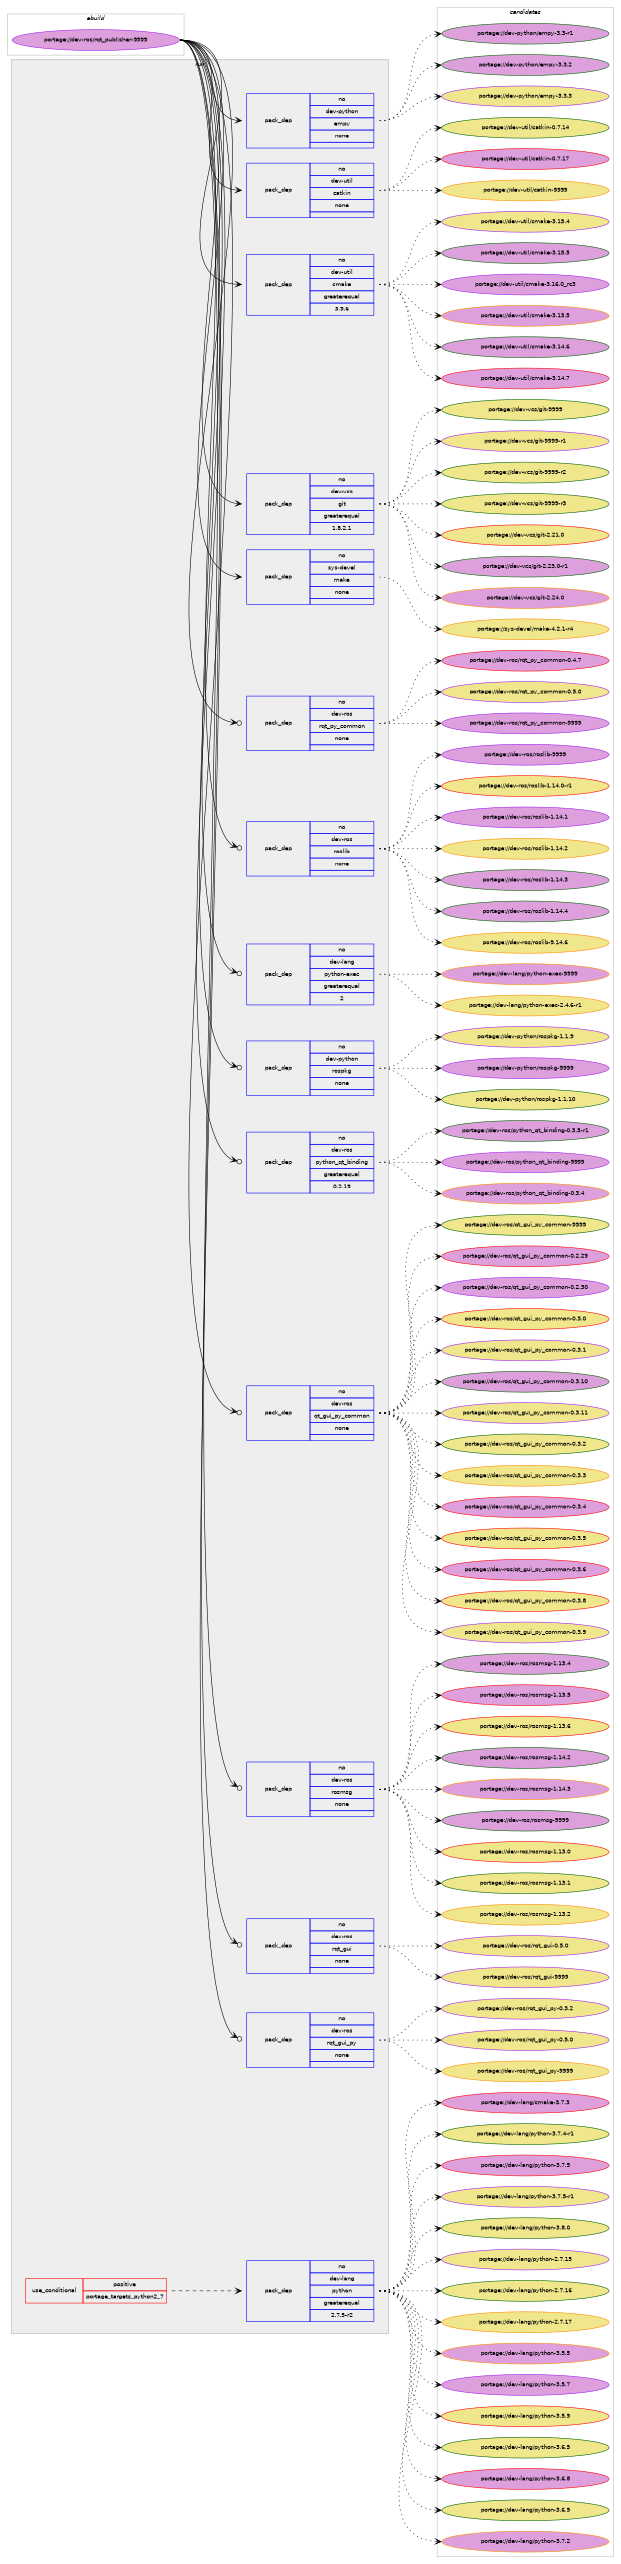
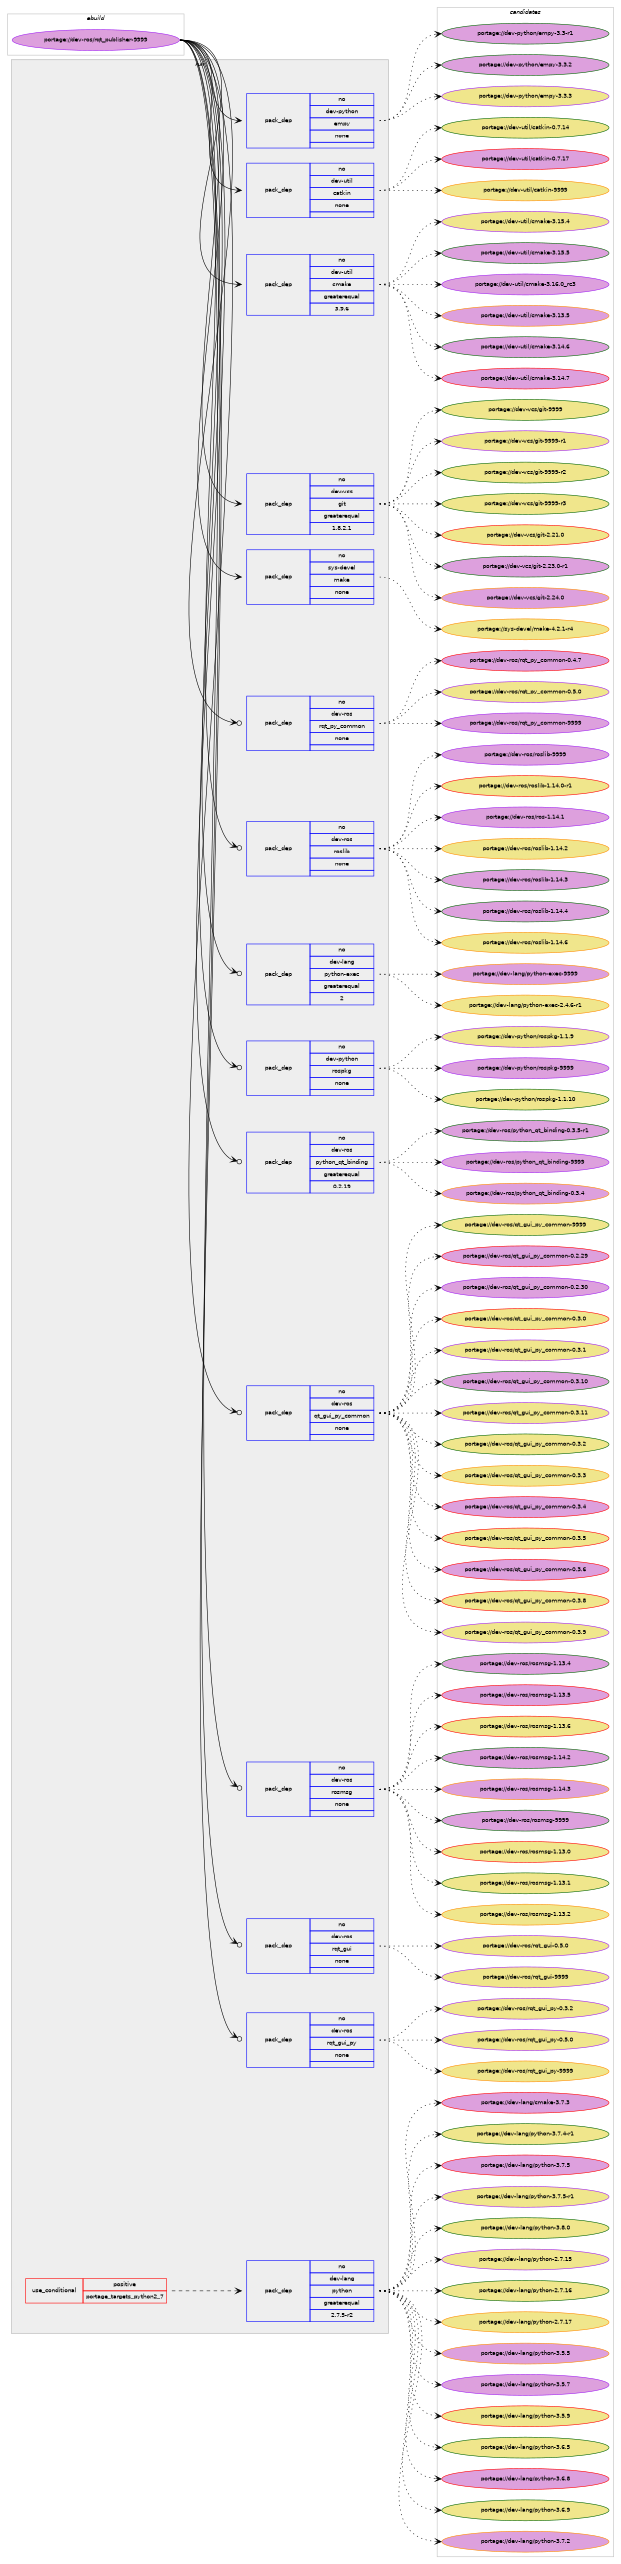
node "portage://dev-ros/roslib-1.14.1": label "portage://dev-ros/roslib-1.14.1" -> "portage://dev-ros/ros-1.14.1"
node "portage://dev-ros/roslib-9.14.6": label "portage://dev-ros/roslib-9.14.6" -> "portage://dev-ros/roslib-1.14.6"
